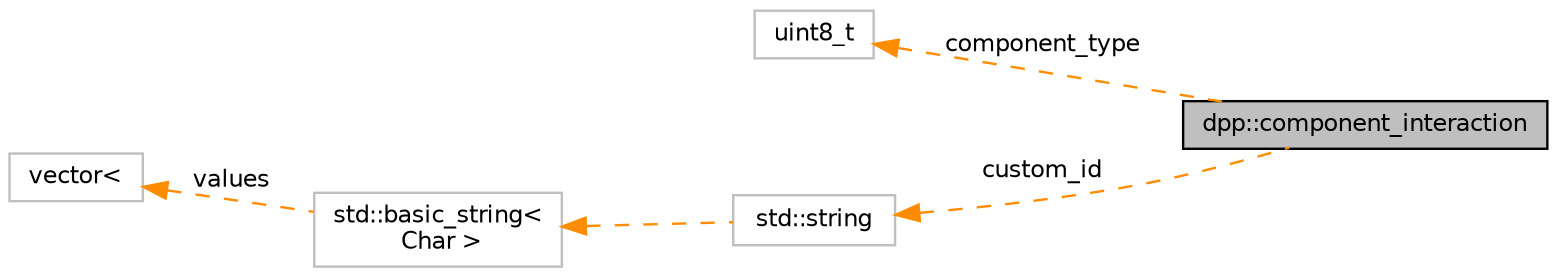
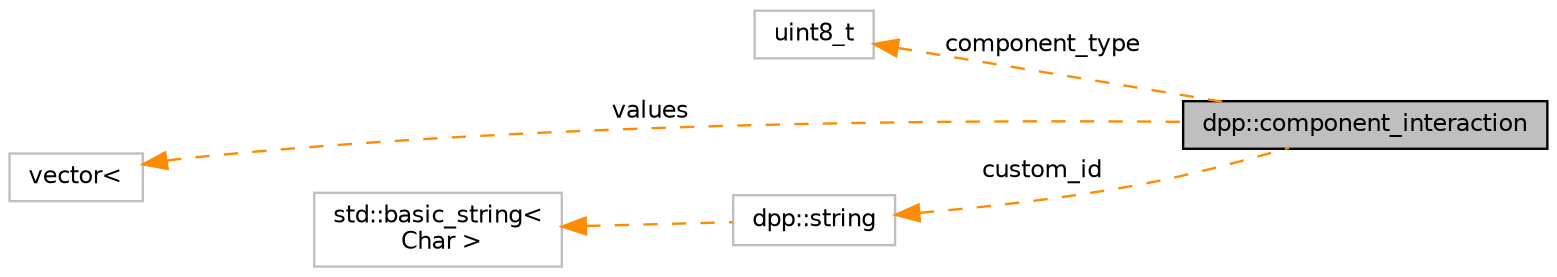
edge "std::basic_string< Char >" -> "vector<": now "dpp::component_interaction" -> "vector<"
node "std::string": label "std::string" -> "dpp::string"
